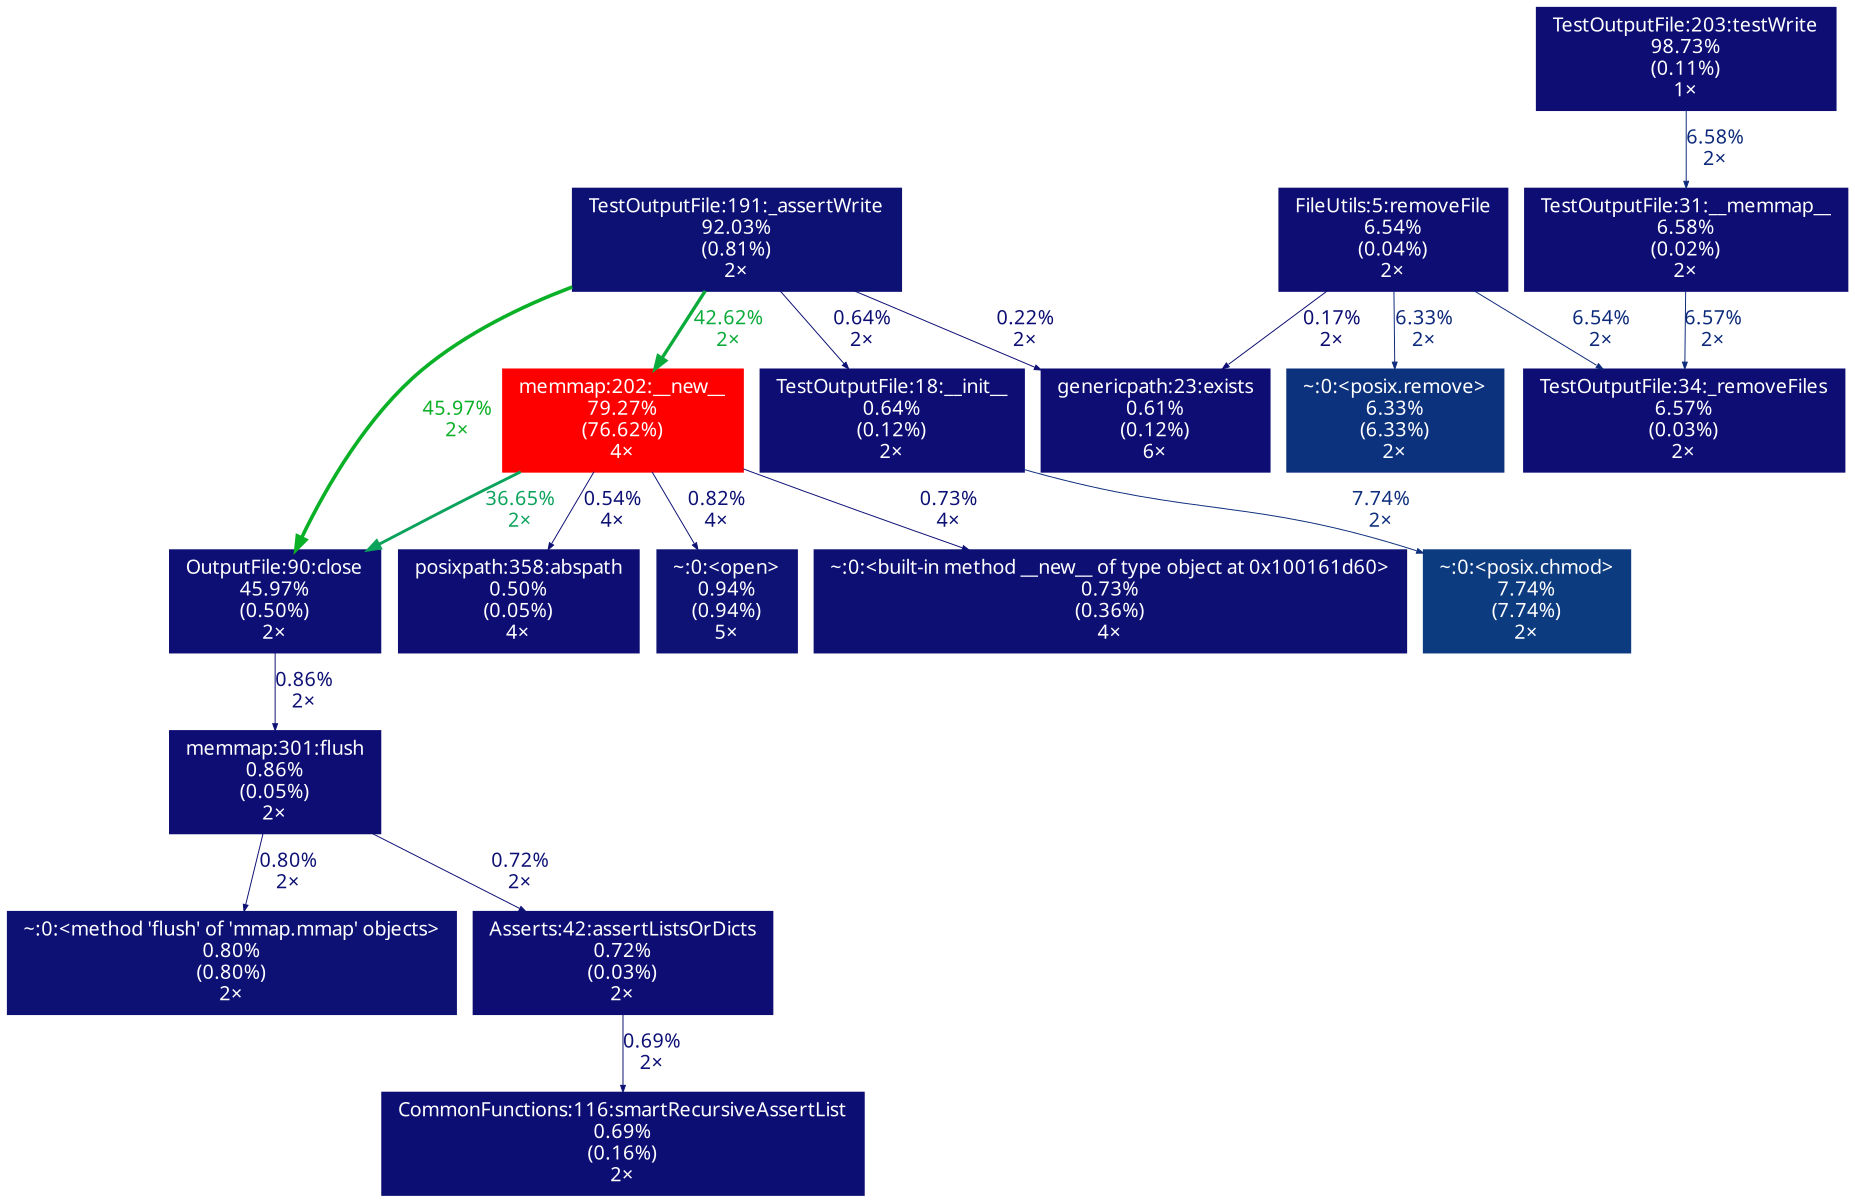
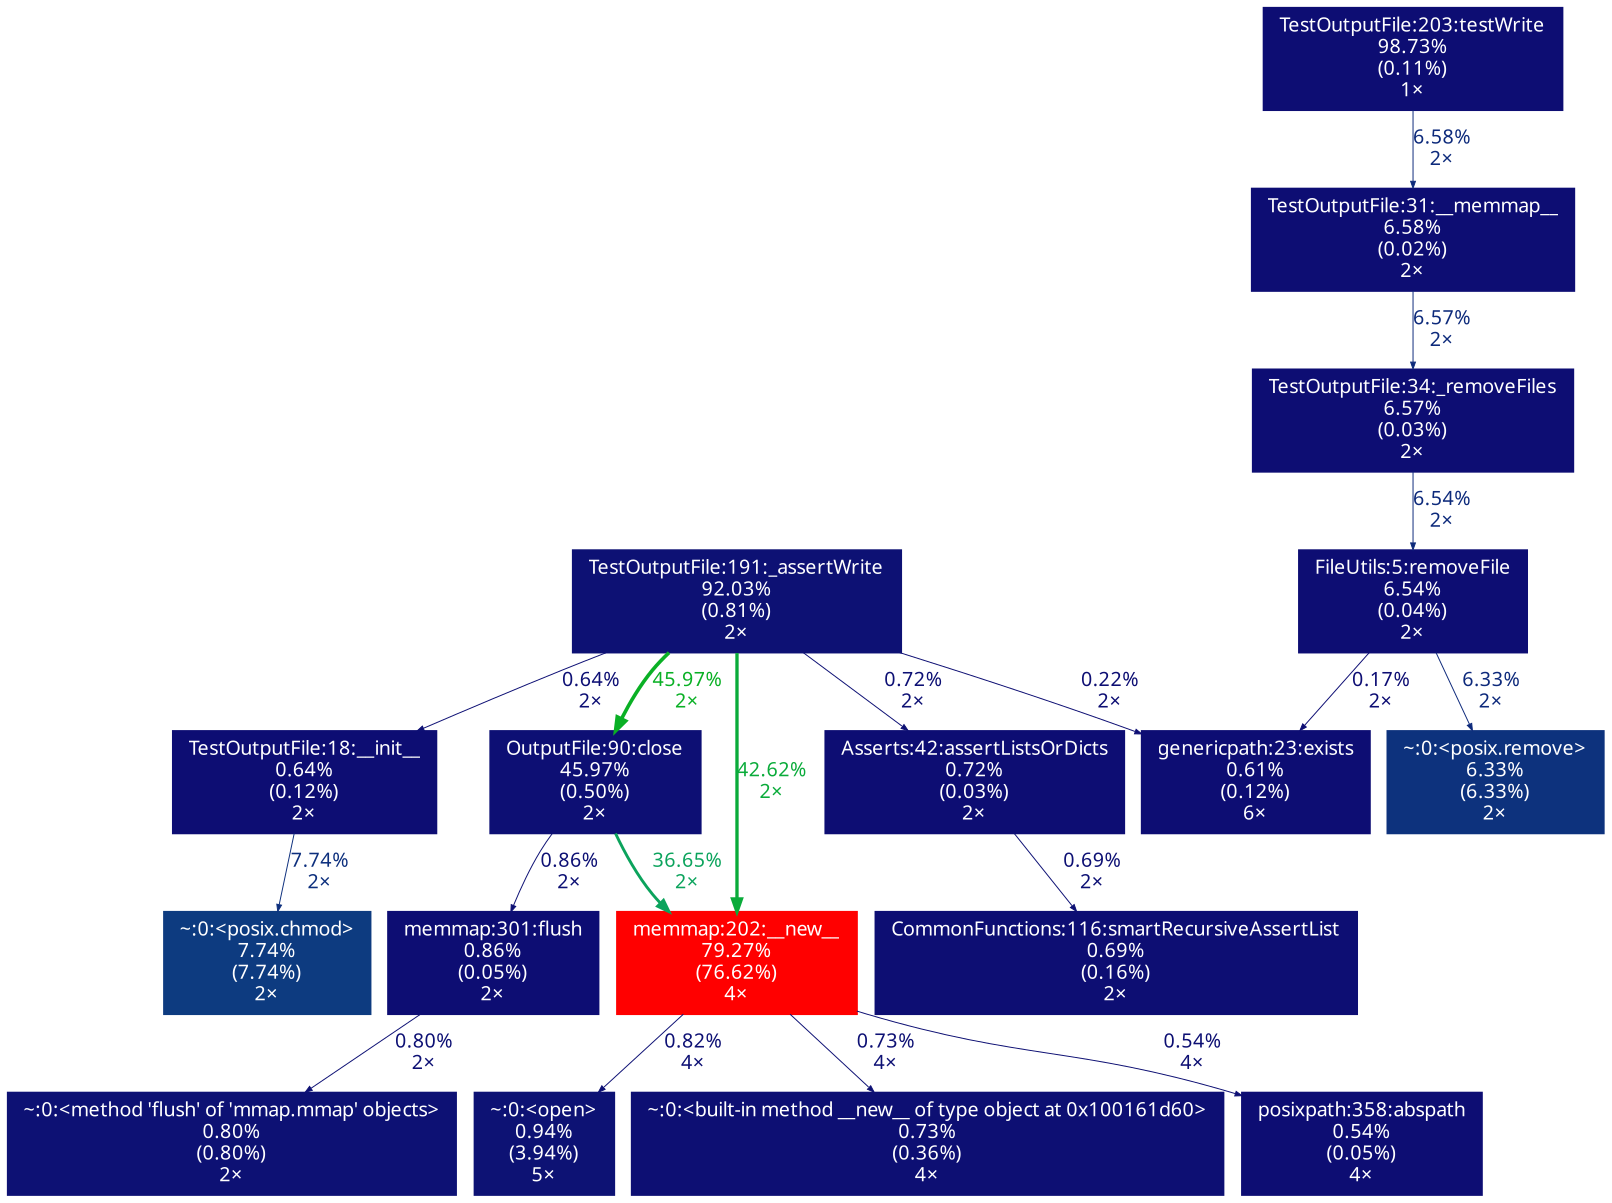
edge "FileUtils:5:removeFile 6.54% (0.04%) 2×" -> "TestOutputFile:34:_removeFiles 6.57% (0.03%) 2×": reversed
edge "memmap:202:__new__ 79.27% (76.62%) 4×" -> "OutputFile:90:close 45.97% (0.50%) 2×": reversed
node "posixpath:358:abspath 0.50% (0.05%) 4×": label "posixpath:358:abspath 0.50% (0.05%) 4×" -> "posixpath:358:abspath 0.54% (0.05%) 4×"
node "~:0:<open> 0.94% (0.94%) 5×": label "~:0:<open> 0.94% (0.94%) 5×" -> "~:0:<open> 0.94% (3.94%) 5×"
edge "memmap:301:flush 0.86% (0.05%) 2×" -> "Asserts:42:assertListsOrDicts 0.72% (0.03%) 2×": now "TestOutputFile:191:_assertWrite 92.03% (0.81%) 2×" -> "Asserts:42:assertListsOrDicts 0.72% (0.03%) 2×"
